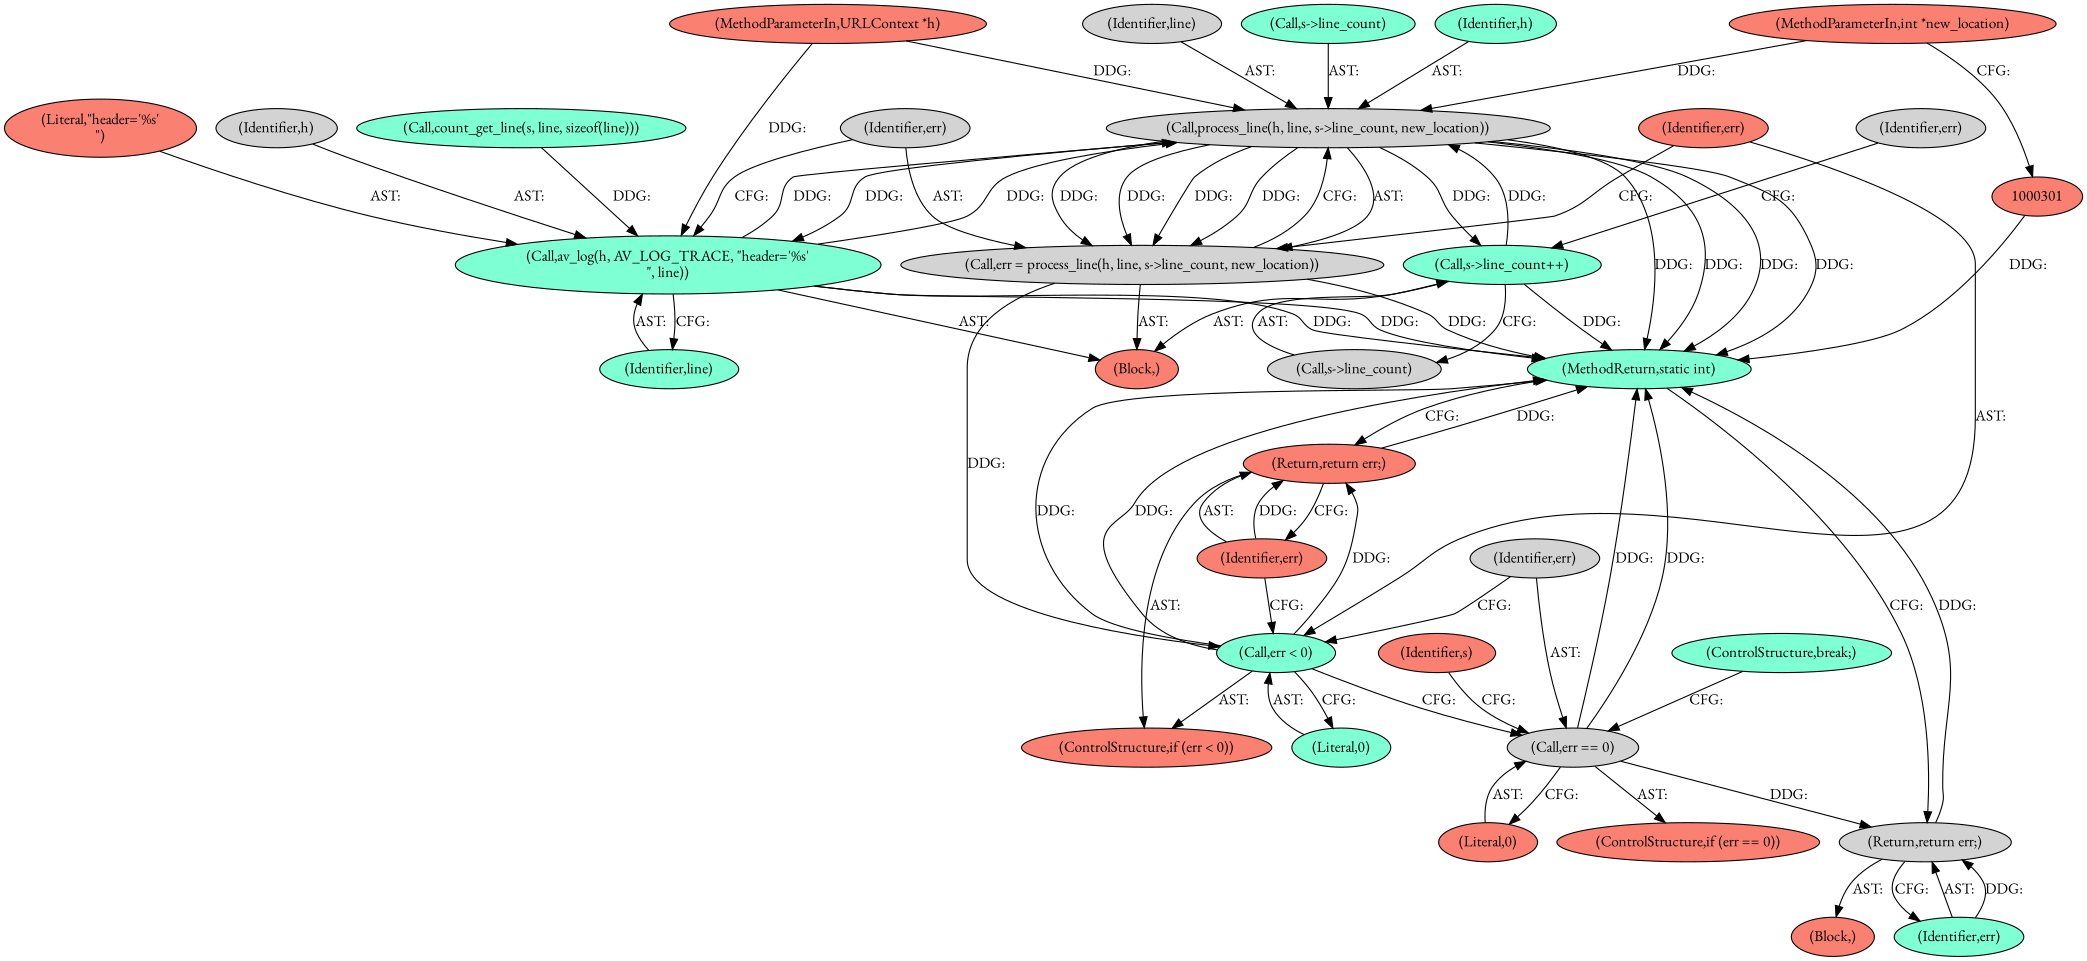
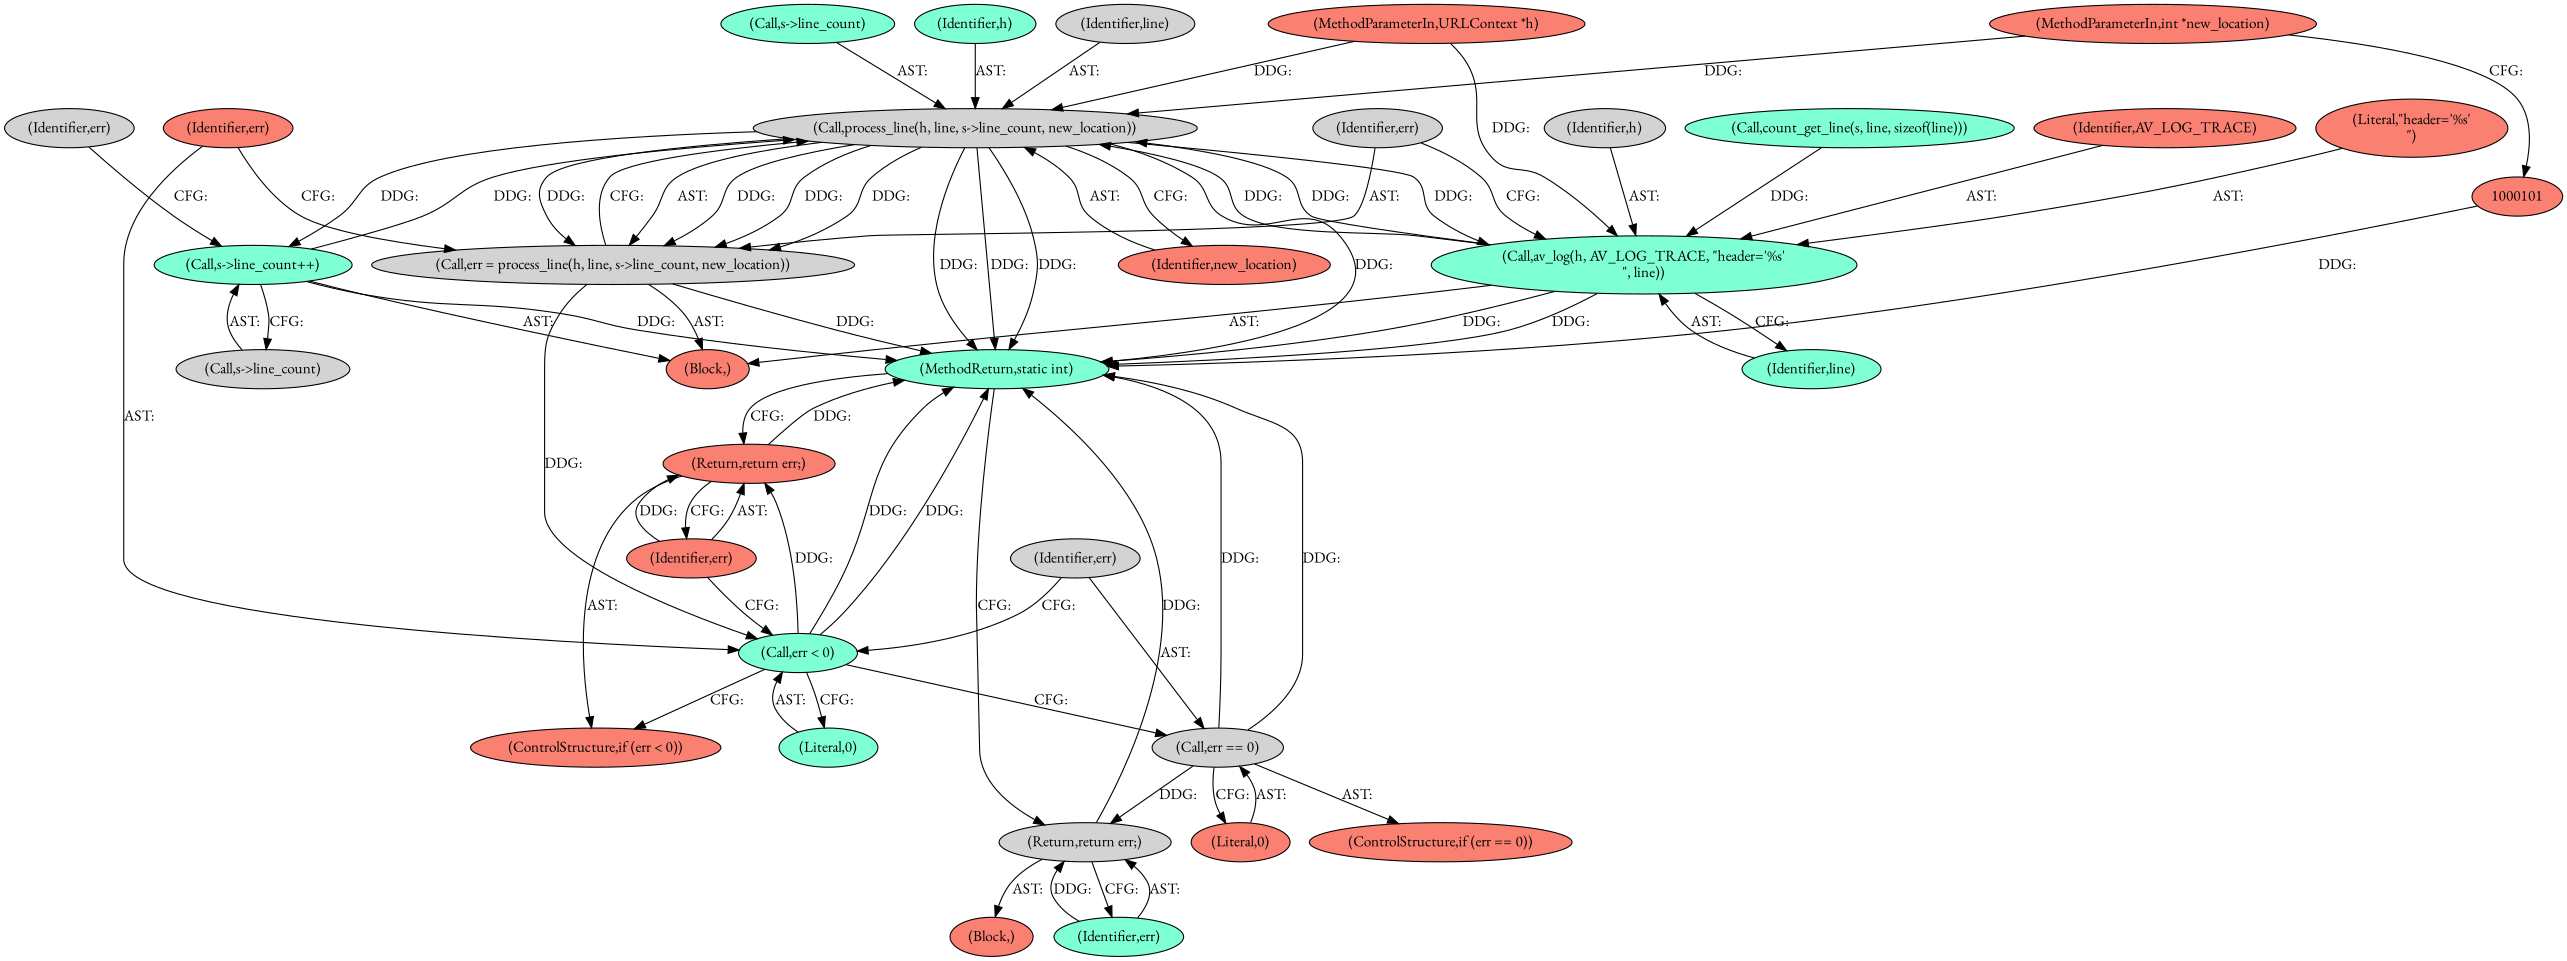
node "(Identifier,AV_LOG_TRACE)": added
node "1000301": label "1000301" -> "1000101"
node "(Identifier,new_location)": added
node "(Identifier,s)": removed
node "(ControlStructure,break;)": removed
edge "(Call,err < 0)" -> "(ControlStructure,if (err < 0))": label "AST: " -> "CFG: "
